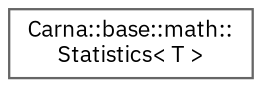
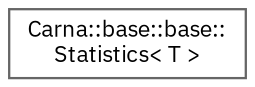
node "Carna::base::math:: Statistics< T >": label "Carna::base::math:: Statistics< T >" -> "Carna::base::base:: Statistics< T >"
